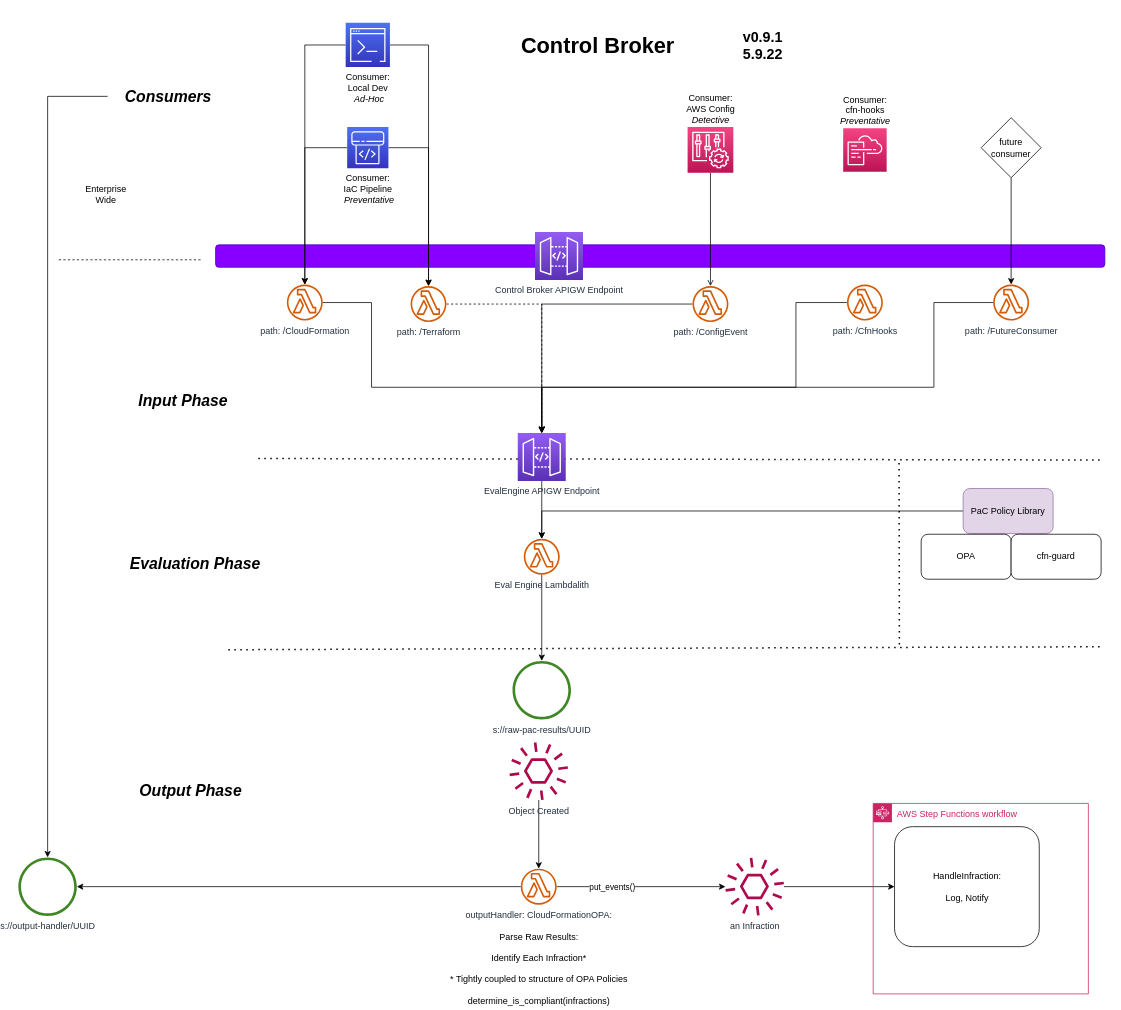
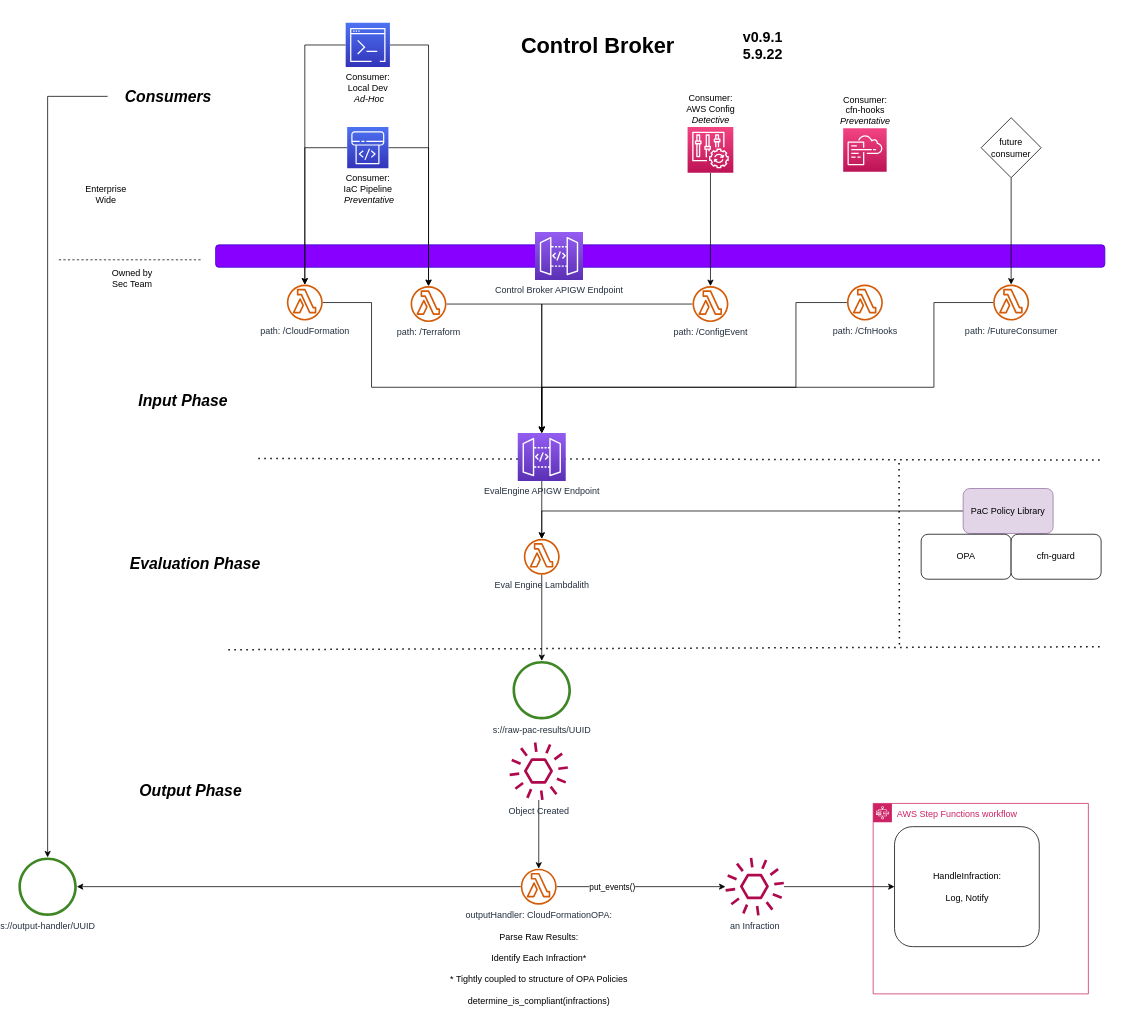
node "Owned by Sec Team": added
edge "Consumer: AWS Config Detective" -> "path: /ConfigEvent": arrowhead open -> classic
edge "path: /Terraform" -> "EvalEngine APIGW Endpoint": style dashed -> solid
